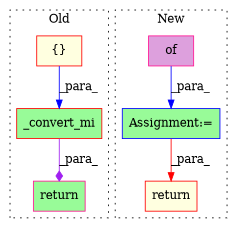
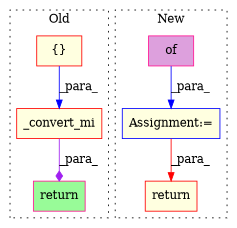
node "_convert_mi": fillcolor palegreen -> lightyellow
node "Assignment:=": fillcolor palegreen -> lightyellow
